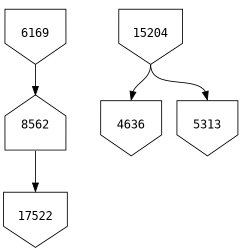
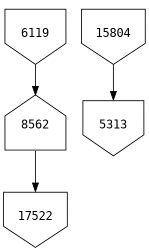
node "6169": label "6169" -> "6119"
node "15204": label "15204" -> "15804"
node "4636": removed
